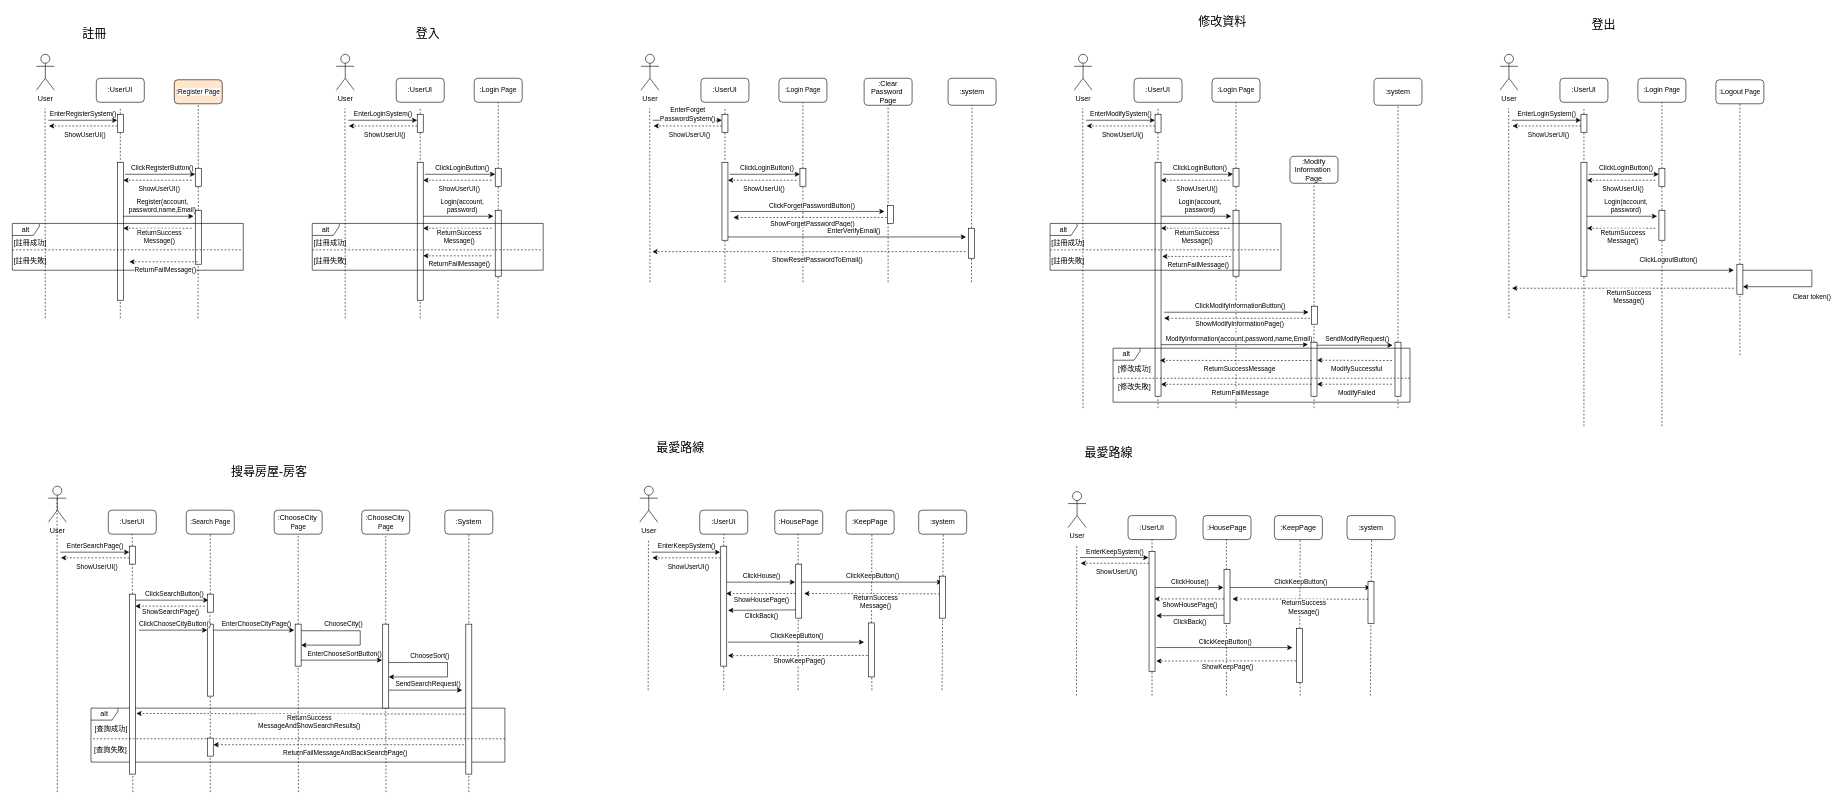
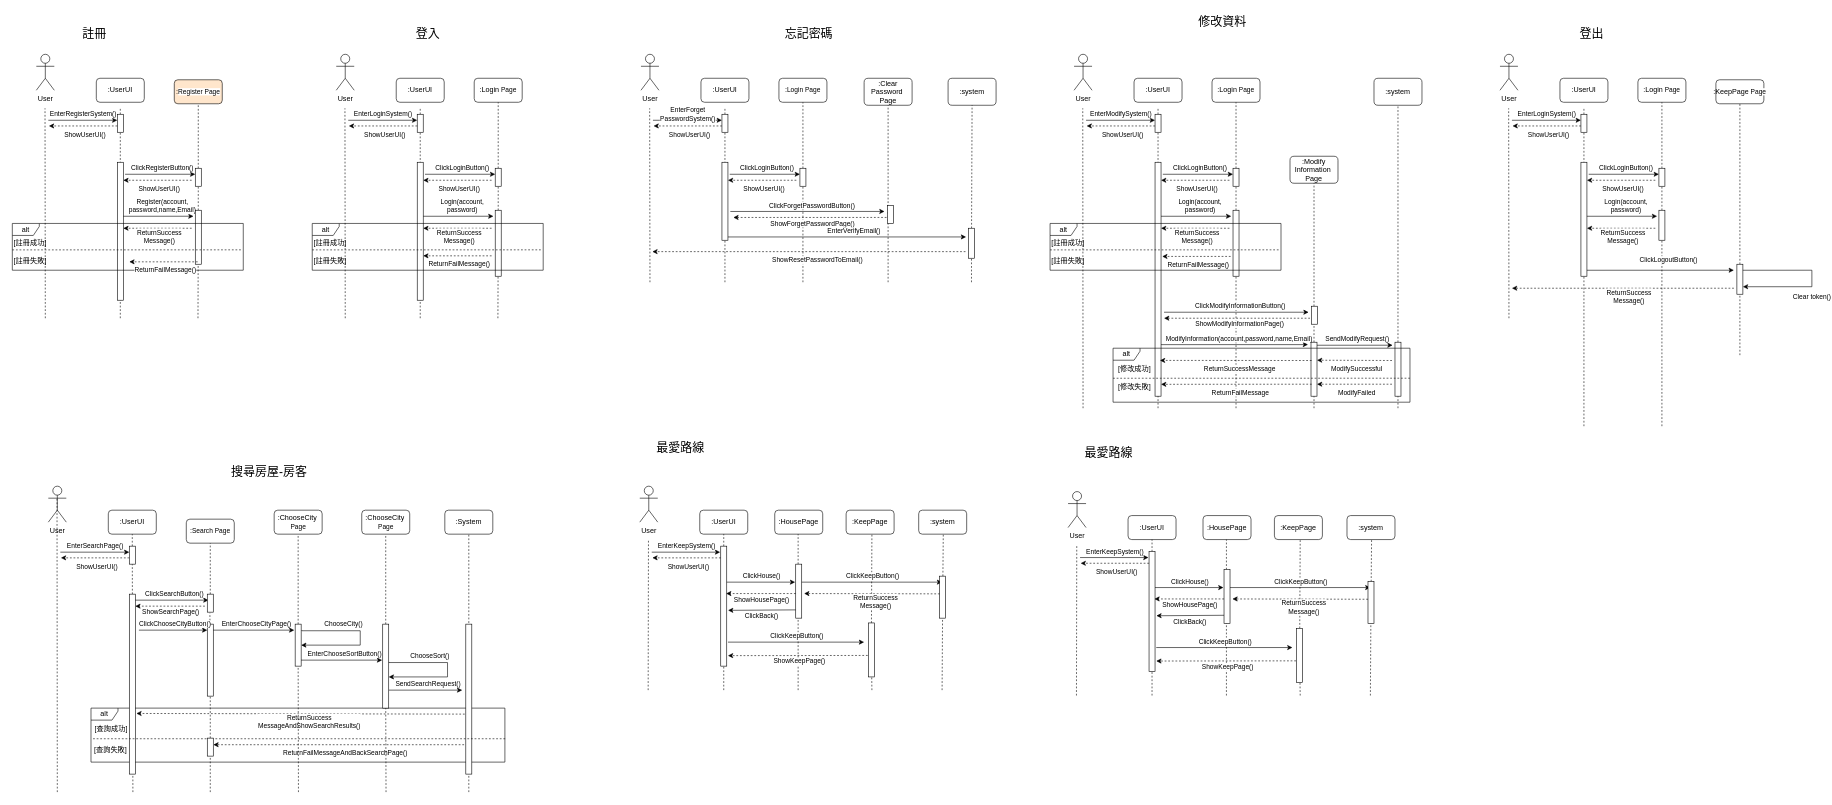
node "登出": moved (1604, 24) -> (1592, 33)
node "忘記密碼": added
node ":Logout Page": label ":Logout Page" -> ":KeepPage Page"
node ":Search Page": moved (210, 522) -> (210, 531)
